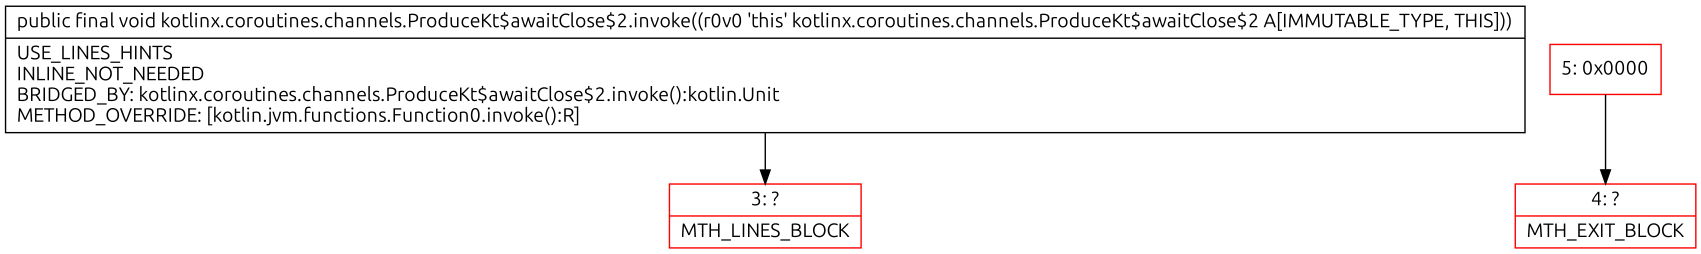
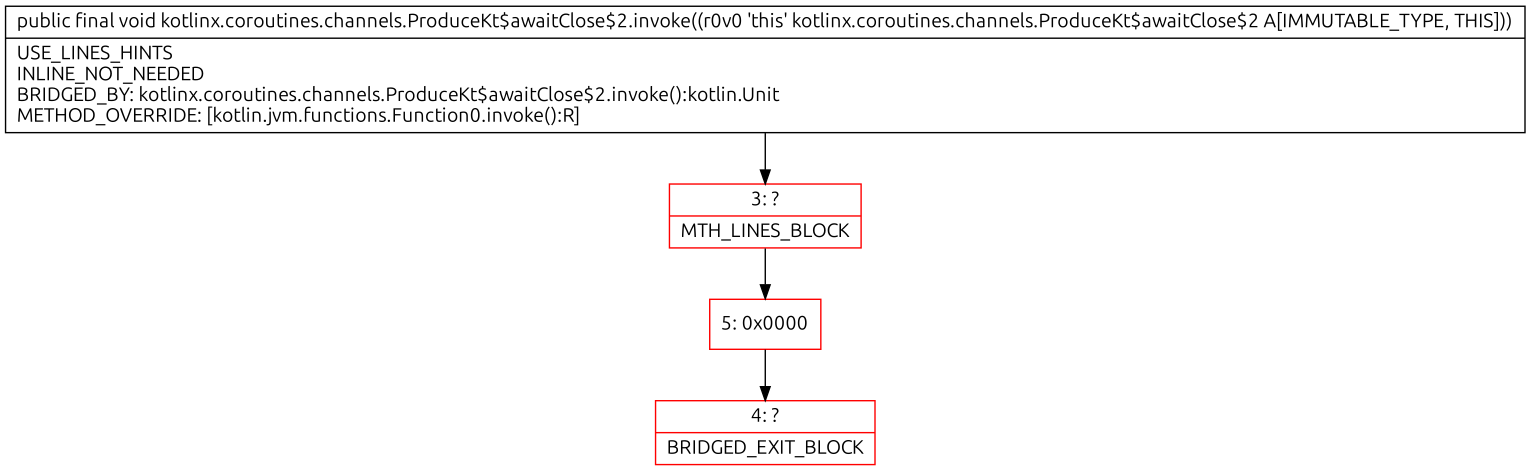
node "4: ?": text "MTH_EXIT_BLOCK" -> "BRIDGED_EXIT_BLOCK"
edge "3: ?" -> "5: 0x0000": added
